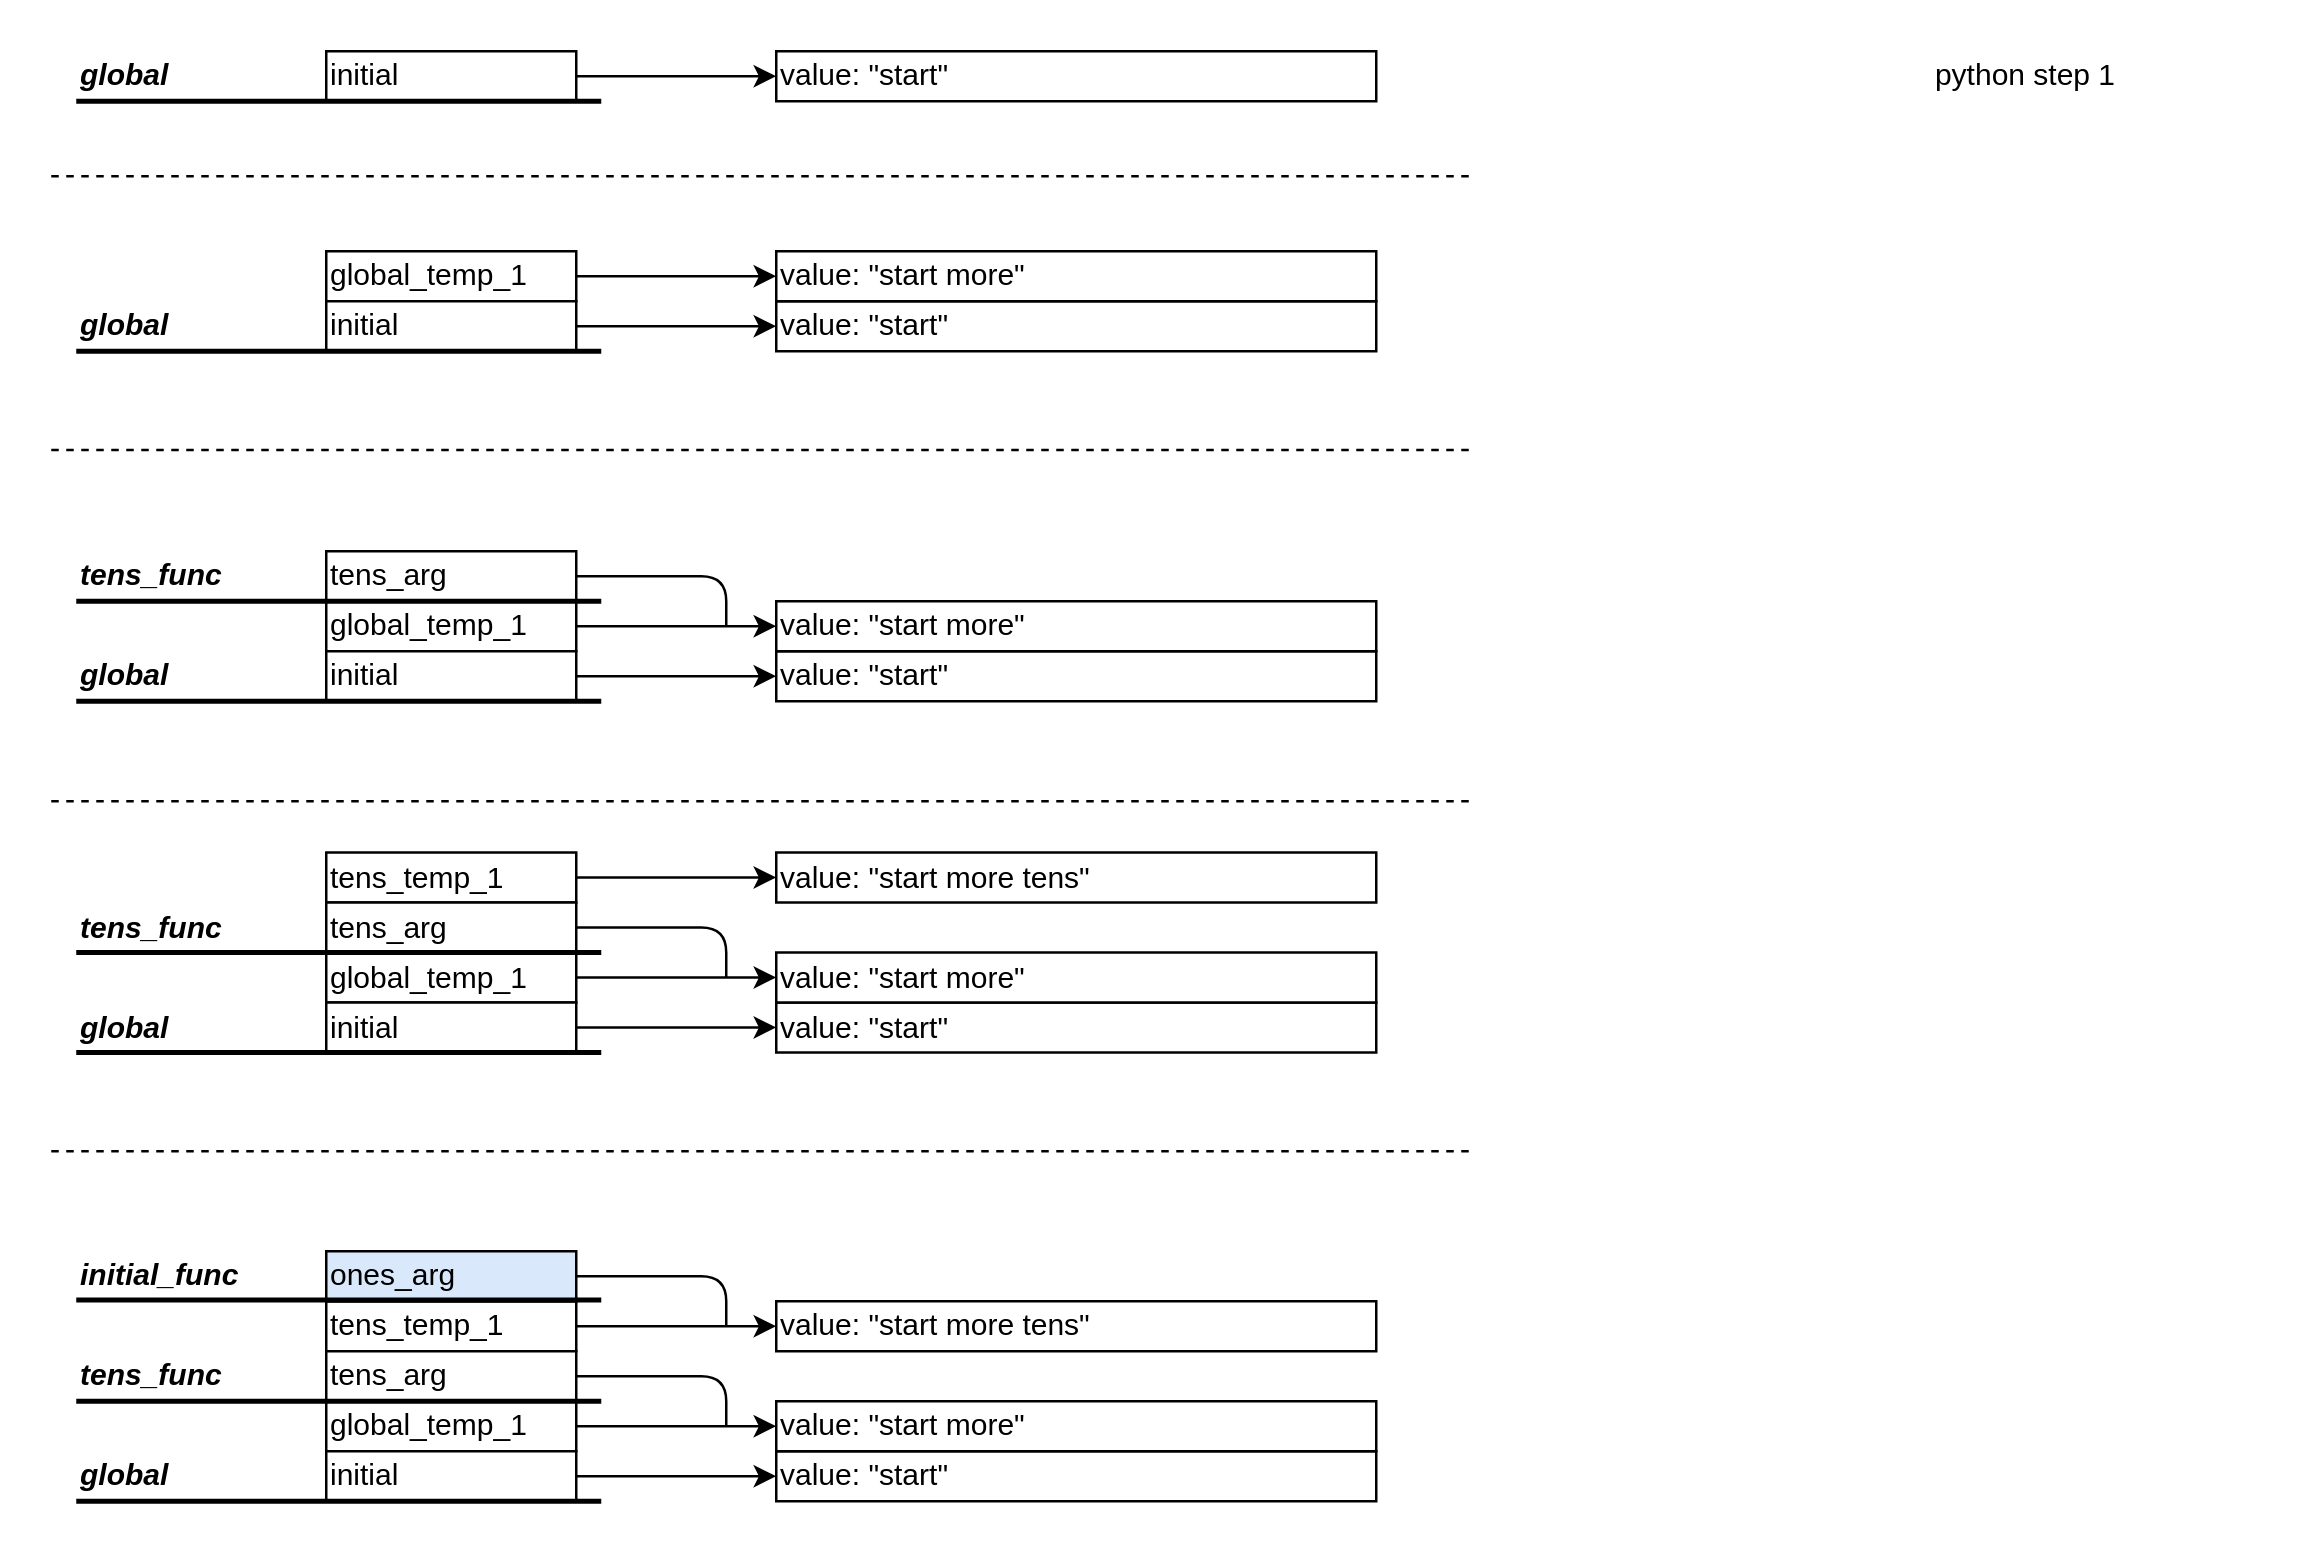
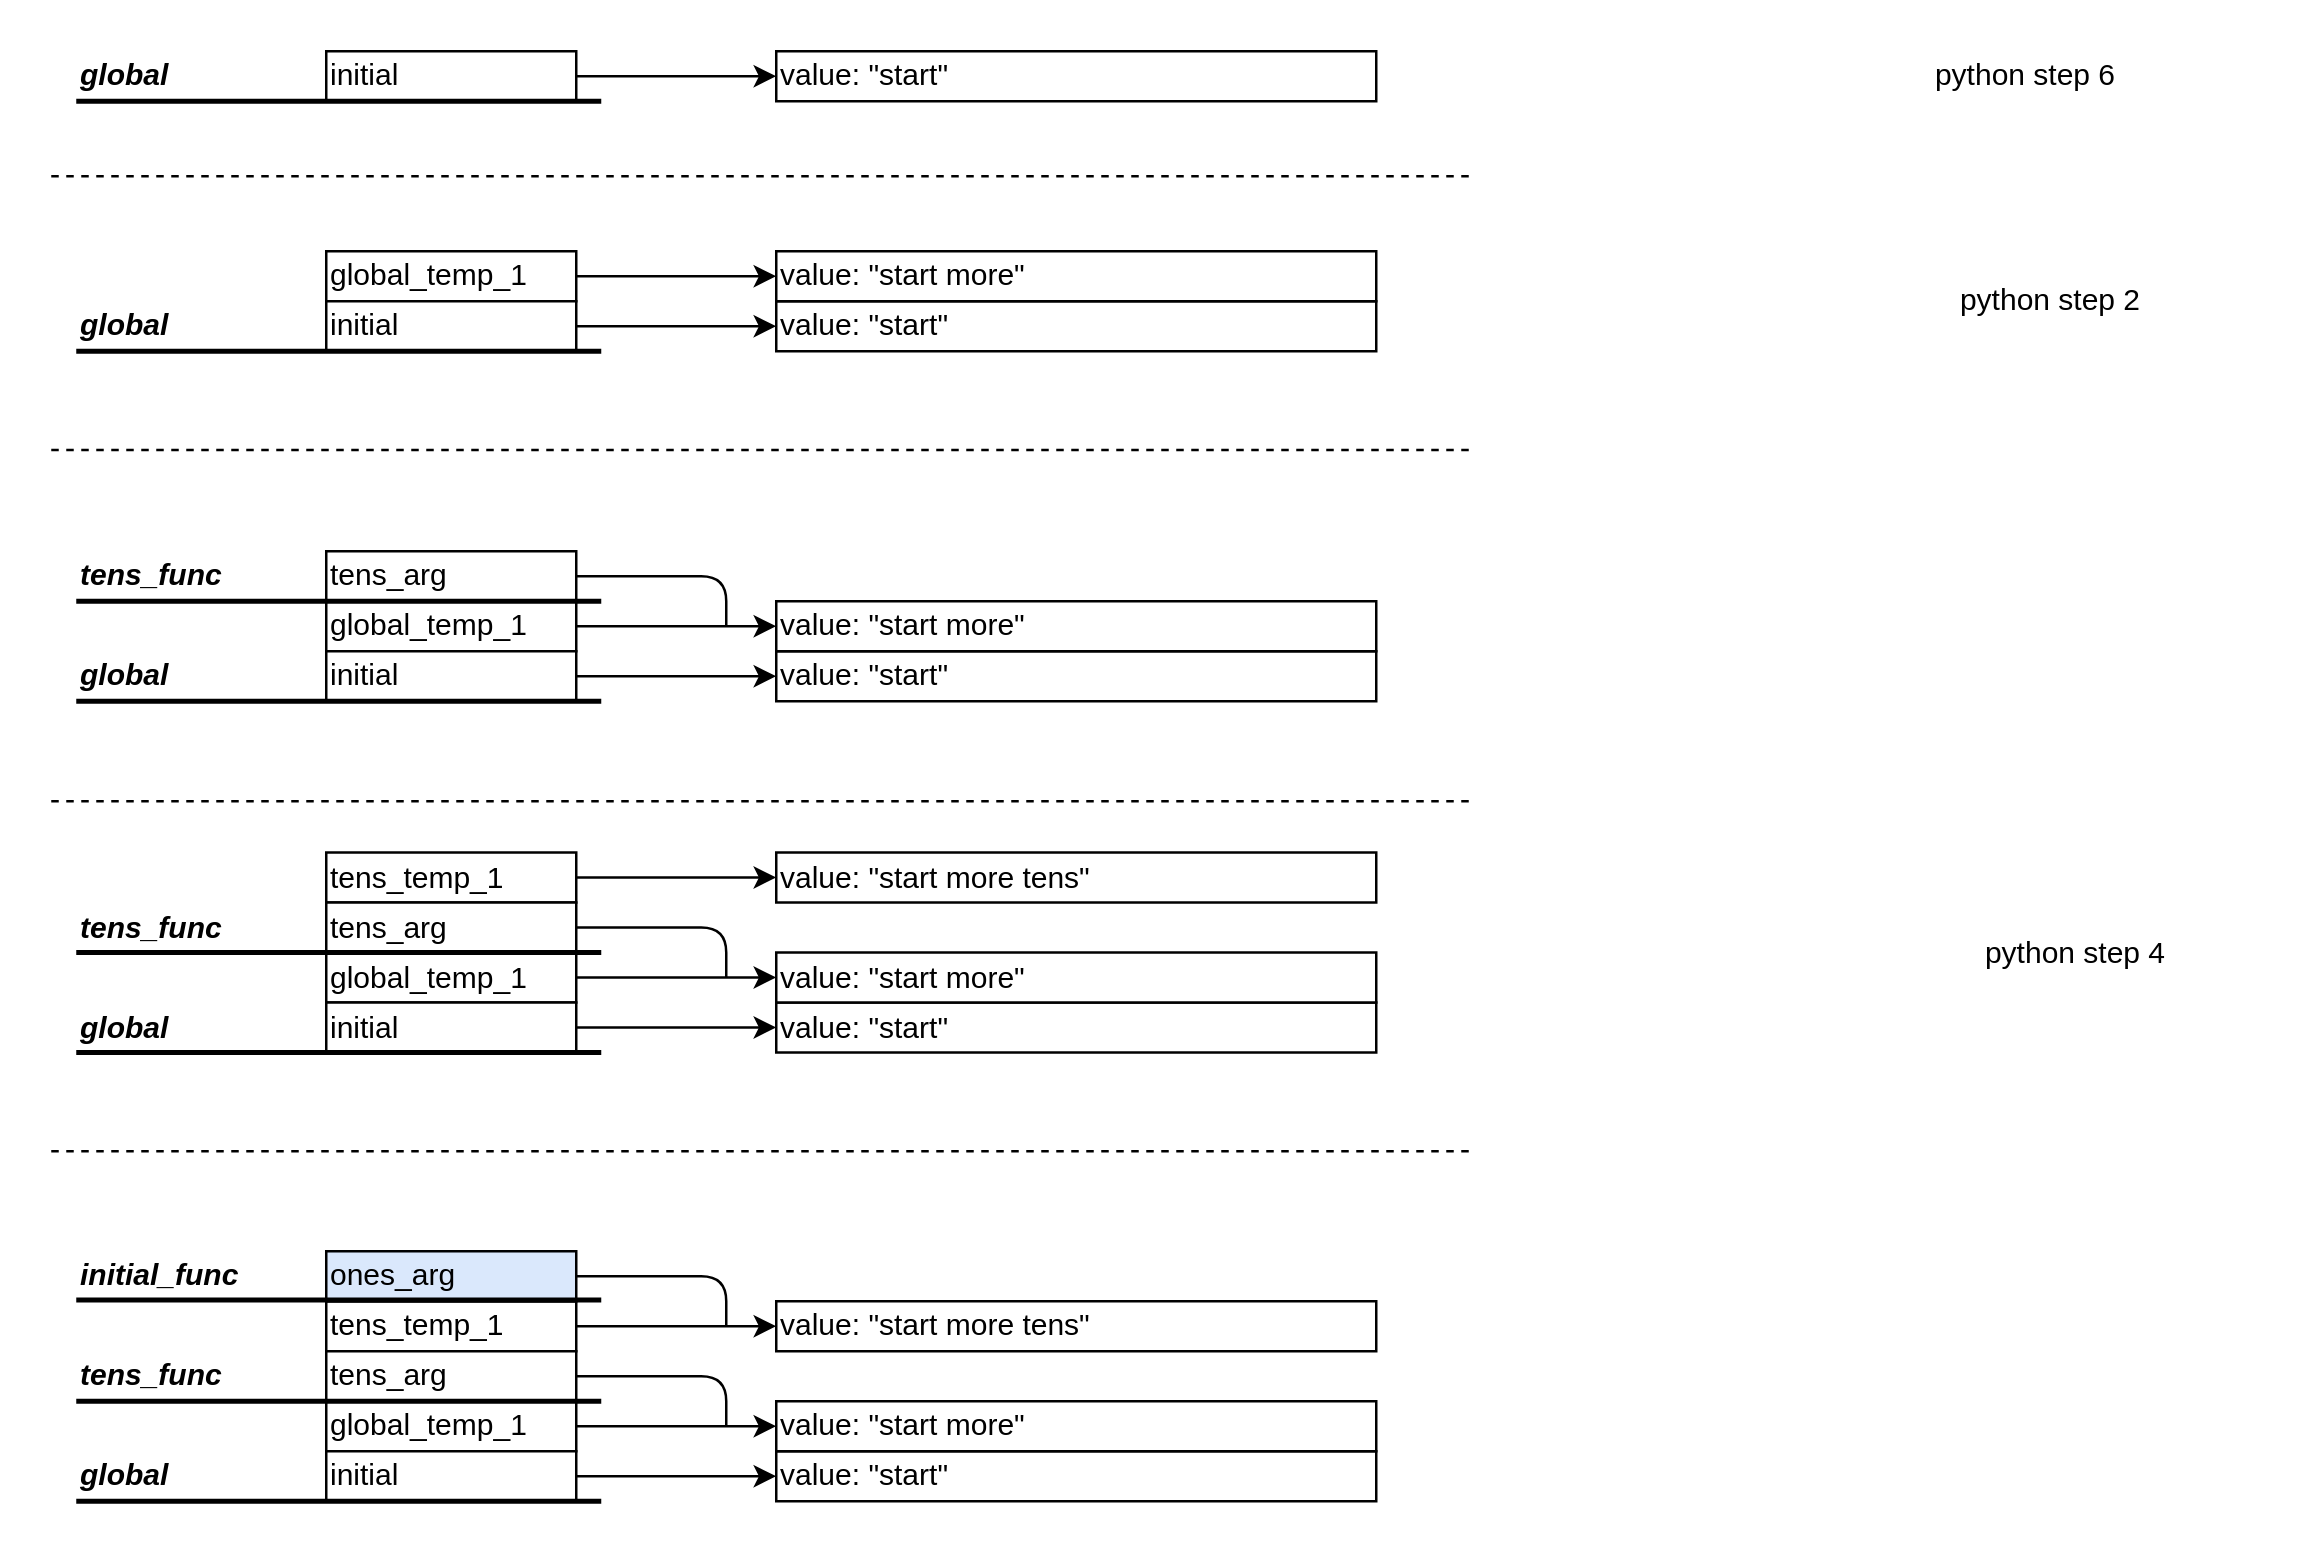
node "python step 1": label "python step 1" -> "python step 6"
node "python step 2": added
node "python step 4": added
